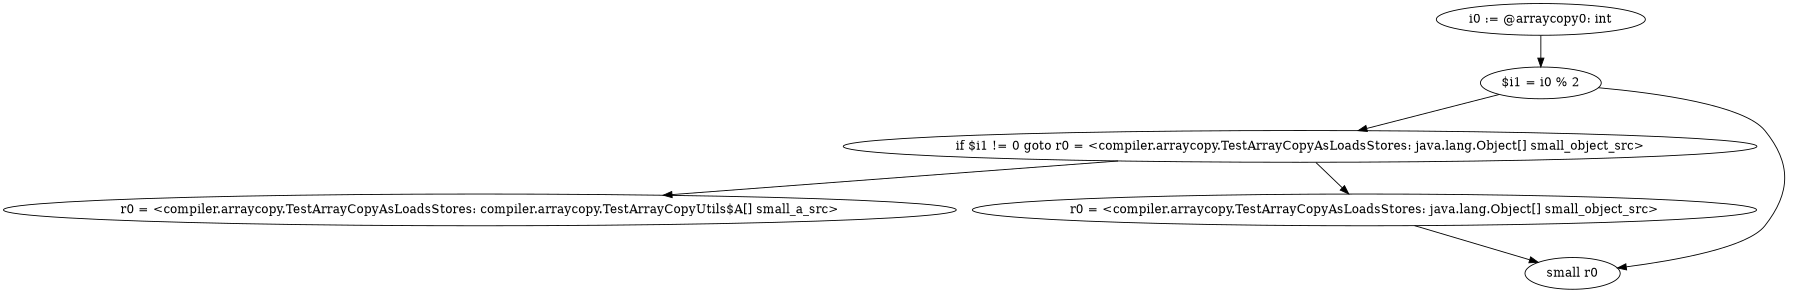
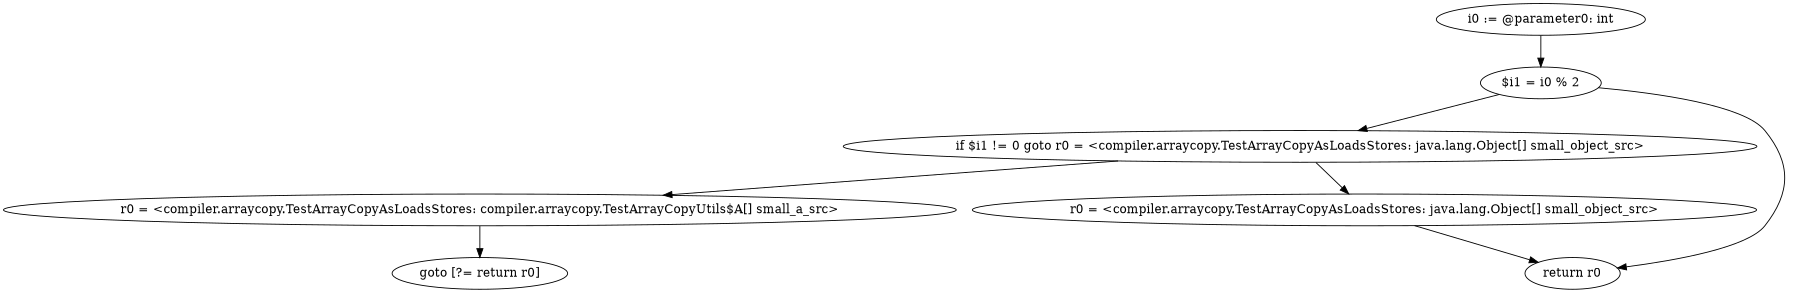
node "i0 := @arraycopy0: int": label "i0 := @arraycopy0: int" -> "i0 := @parameter0: int"
node "goto [?= return r0]": added
node "small r0": label "small r0" -> "return r0"
